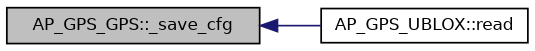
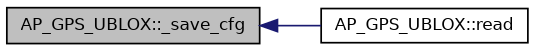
node "AP_GPS_GPS::_save_cfg": label "AP_GPS_GPS::_save_cfg" -> "AP_GPS_UBLOX::_save_cfg"
